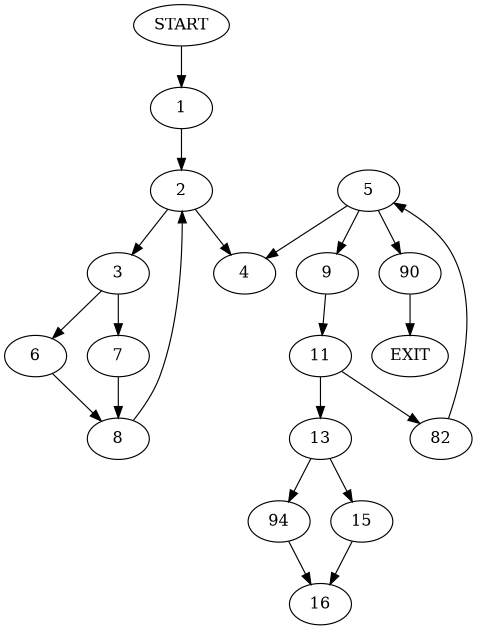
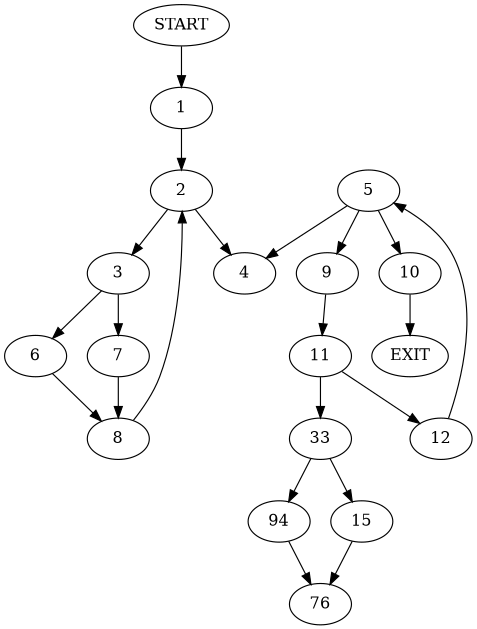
node "90": label "90" -> "10"
node "13": label "13" -> "33"
node "82": label "82" -> "12"
node "16": label "16" -> "76"
